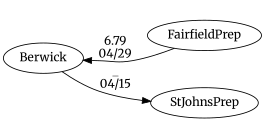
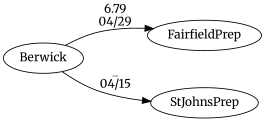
edge "FairfieldPrep" -> "Berwick": reversed
